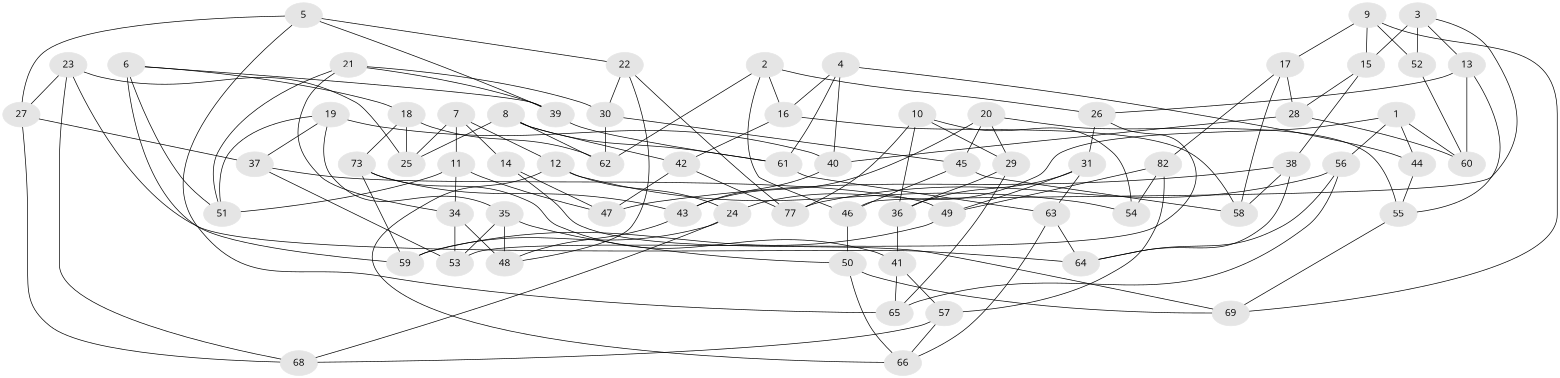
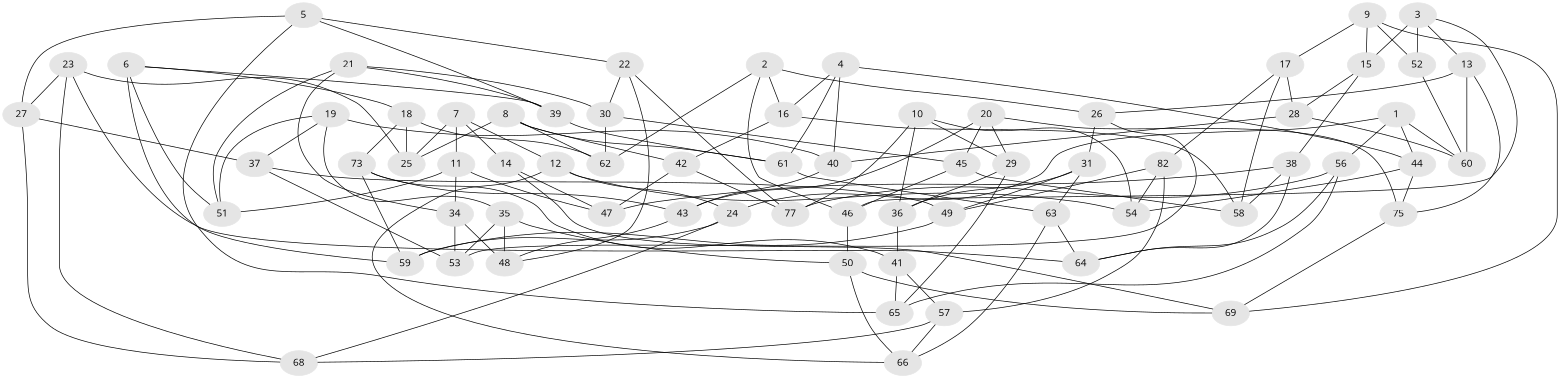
edge "44" -- "54": added
node "55": label "55" -> "75"
